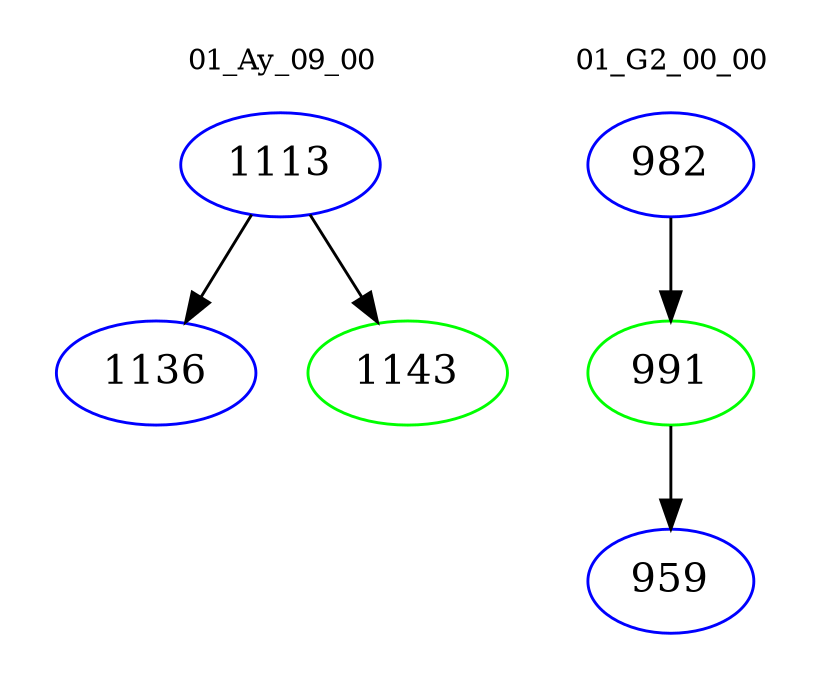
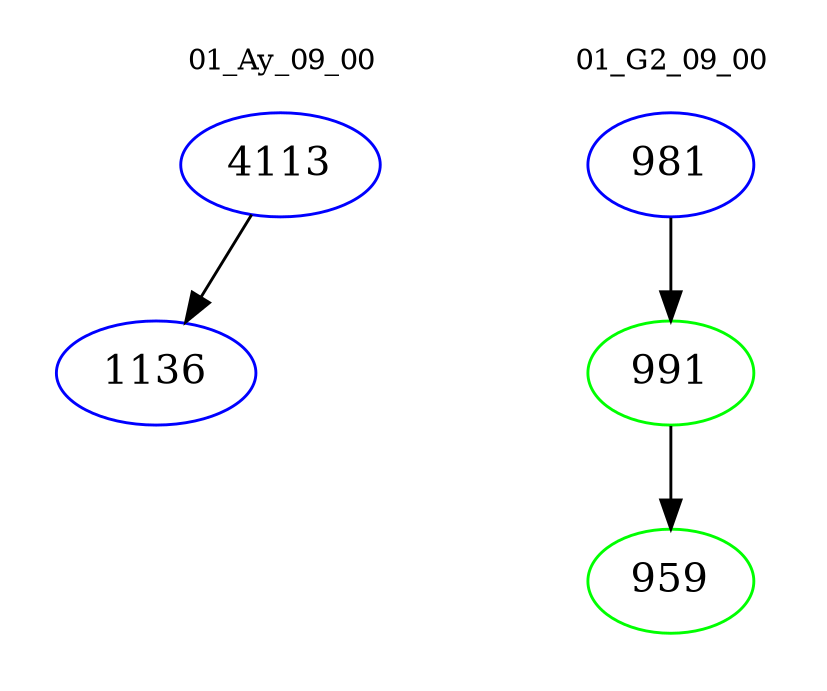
cluster "01_G2_00_00": label "01_G2_00_00" -> "01_G2_09_00"
node "1113": label "1113" -> "4113"
node "982": label "982" -> "981"
node "1143": removed
node "959": color blue -> green
